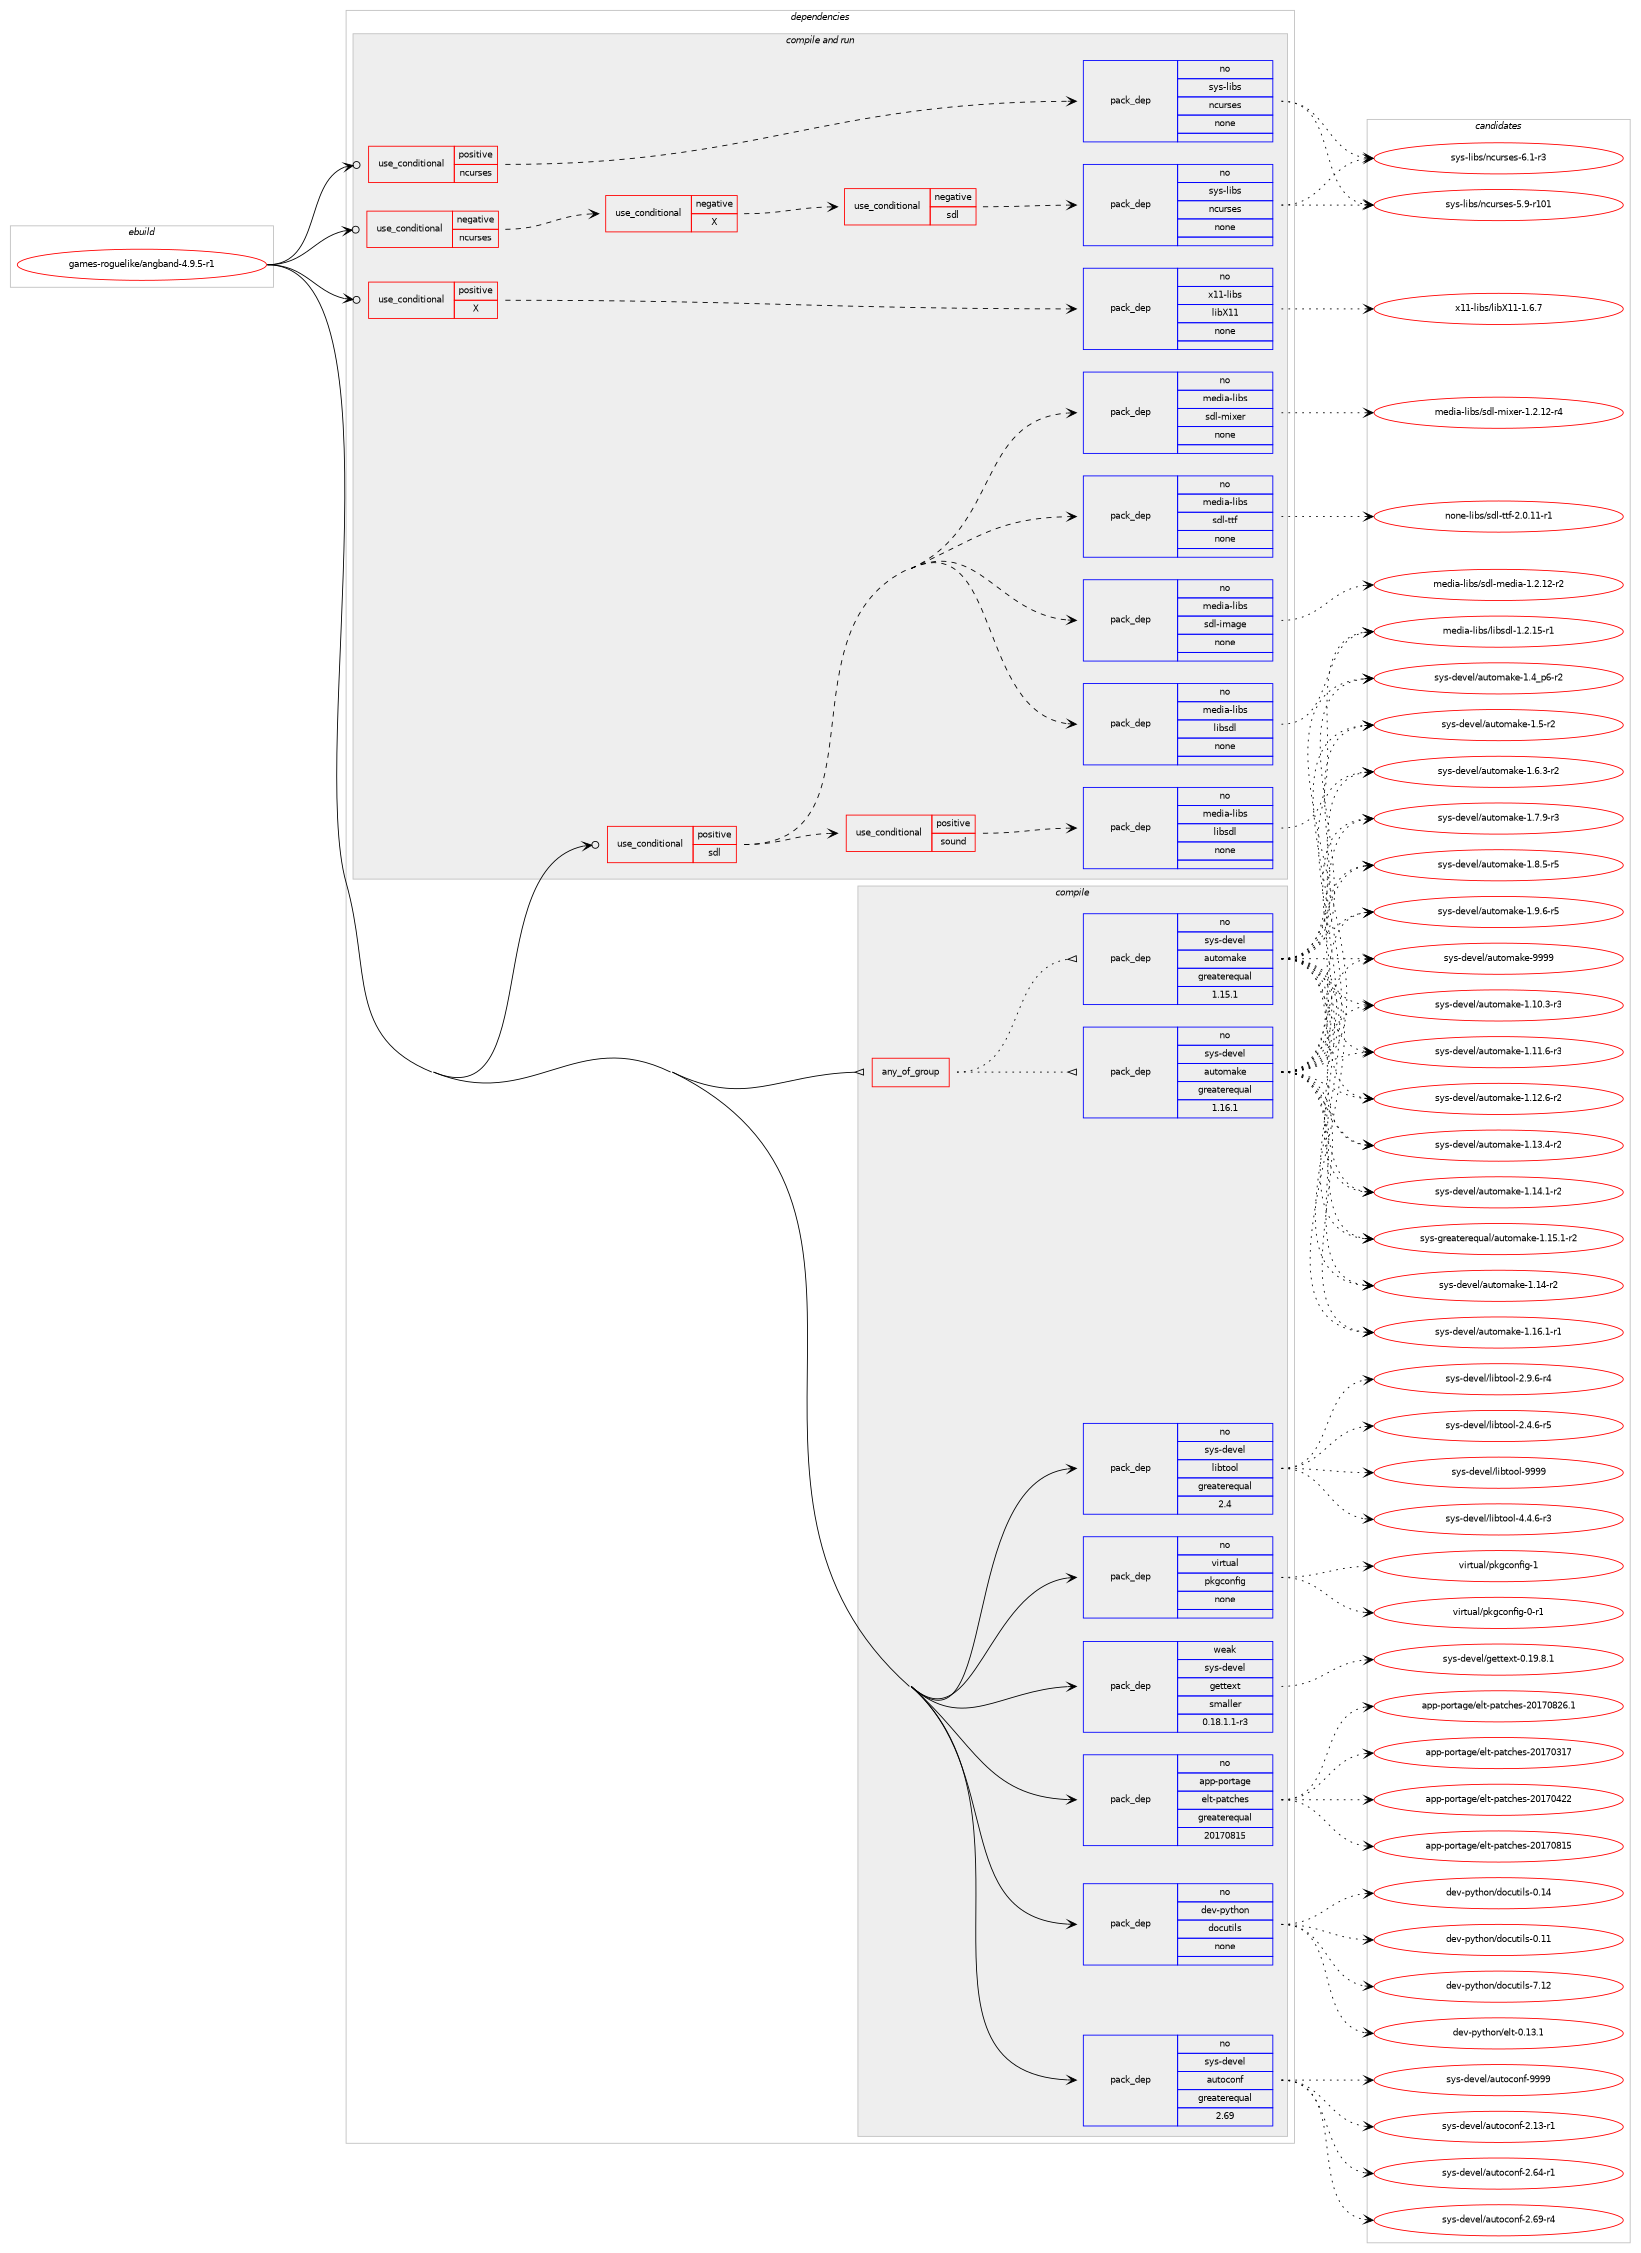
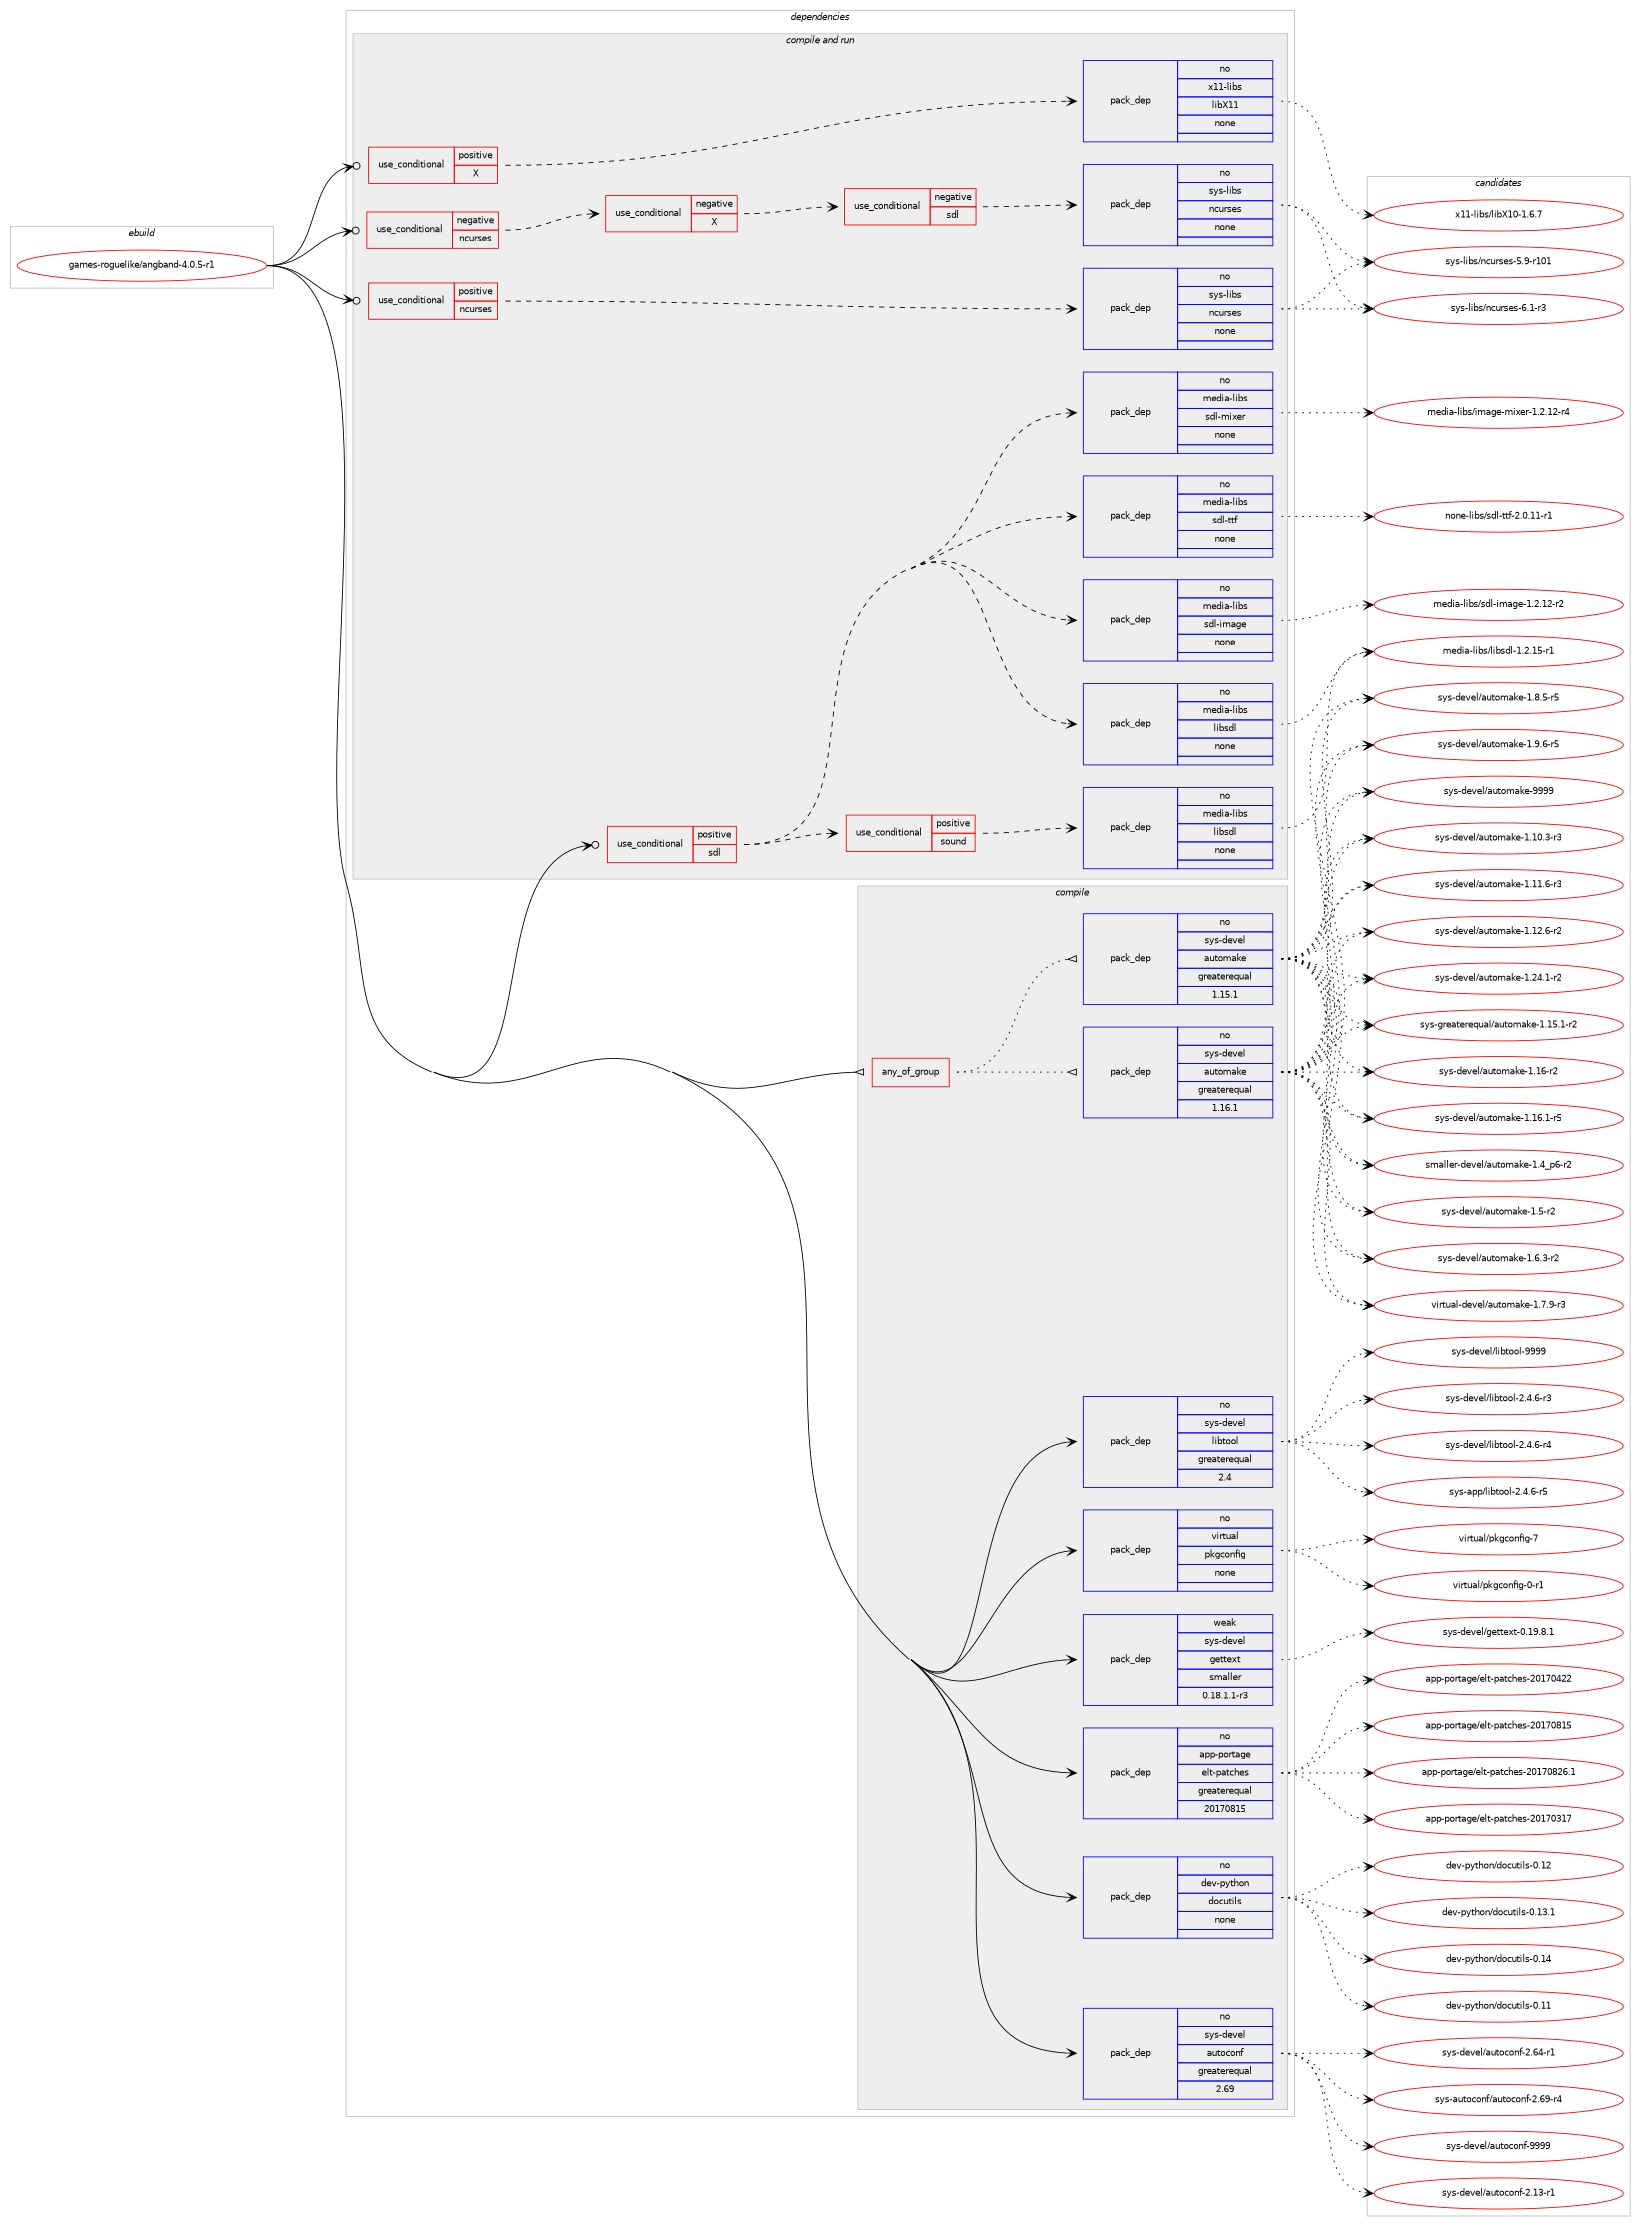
node "games-roguelike/angband-4.9.5-r1": label "games-roguelike/angband-4.9.5-r1" -> "games-roguelike/angband-4.0.5-r1"
node "x11-libs/libX11-1.6.7": label "x11-libs/libX11-1.6.7" -> "x11-libs/libX10-1.6.7"
node "media-libs/sdl-mixer-1.2.12-r4": label "media-libs/sdl-mixer-1.2.12-r4" -> "media-libs/image-mixer-1.2.12-r4"
node "media-libs/sdl-media-1.2.12-r2": label "media-libs/sdl-media-1.2.12-r2" -> "media-libs/sdl-image-1.2.12-r2"
node "sys-devel/automake-1.4_p6-r2": label "sys-devel/automake-1.4_p6-r2" -> "smaller-devel/automake-1.4_p6-r2"
node "sys-devel/automake-1.7.9-r3": label "sys-devel/automake-1.7.9-r3" -> "virtual-devel/automake-1.7.9-r3"
node "sys-devel/automake-1.13.4-r2": removed
node "sys-devel/automake-1.14.1-r2": label "sys-devel/automake-1.14.1-r2" -> "sys-devel/automake-1.24.1-r2"
node "sys-devel/automake-1.14-r2": label "sys-devel/automake-1.14-r2" -> "sys-devel/automake-1.16-r2"
node "sys-devel/automake-1.16.1-r1": label "sys-devel/automake-1.16.1-r1" -> "sys-devel/automake-1.16.1-r5"
node "sys-devel/libtool-2.9.6-r4": label "sys-devel/libtool-2.9.6-r4" -> "sys-devel/libtool-2.4.6-r4"
node "sys-devel/libtool-2.4.6-r5": label "sys-devel/libtool-2.4.6-r5" -> "sys-app/libtool-2.4.6-r5"
node "sys-devel/libtool-4.4.6-r3": label "sys-devel/libtool-4.4.6-r3" -> "sys-devel/libtool-2.4.6-r3"
node "virtual/pkgconfig-1": label "virtual/pkgconfig-1" -> "virtual/pkgconfig-7"
node "dev-python/docutils-7.12": label "dev-python/docutils-7.12" -> "dev-python/docutils-0.12"
node "dev-python/elt-0.13.1": label "dev-python/elt-0.13.1" -> "dev-python/docutils-0.13.1"
node "sys-devel/autoconf-2.69-r4": label "sys-devel/autoconf-2.69-r4" -> "sys-autoconf/autoconf-2.69-r4"
